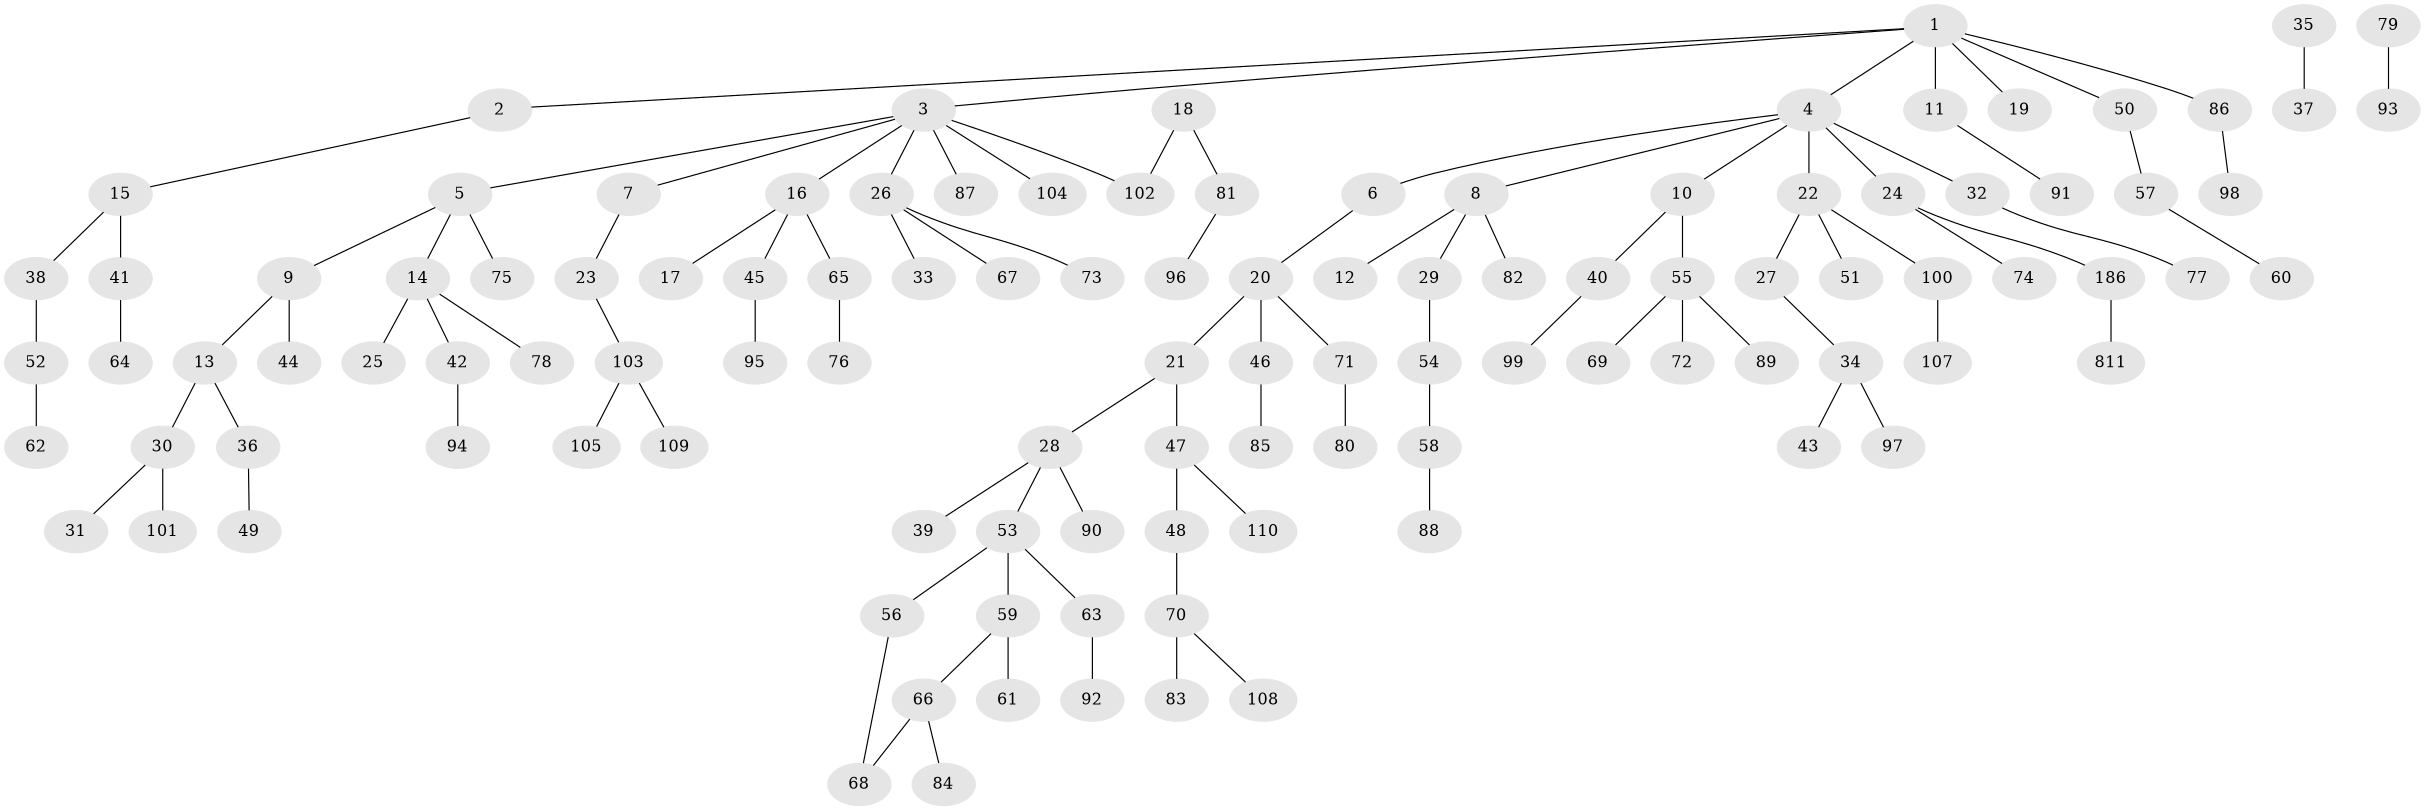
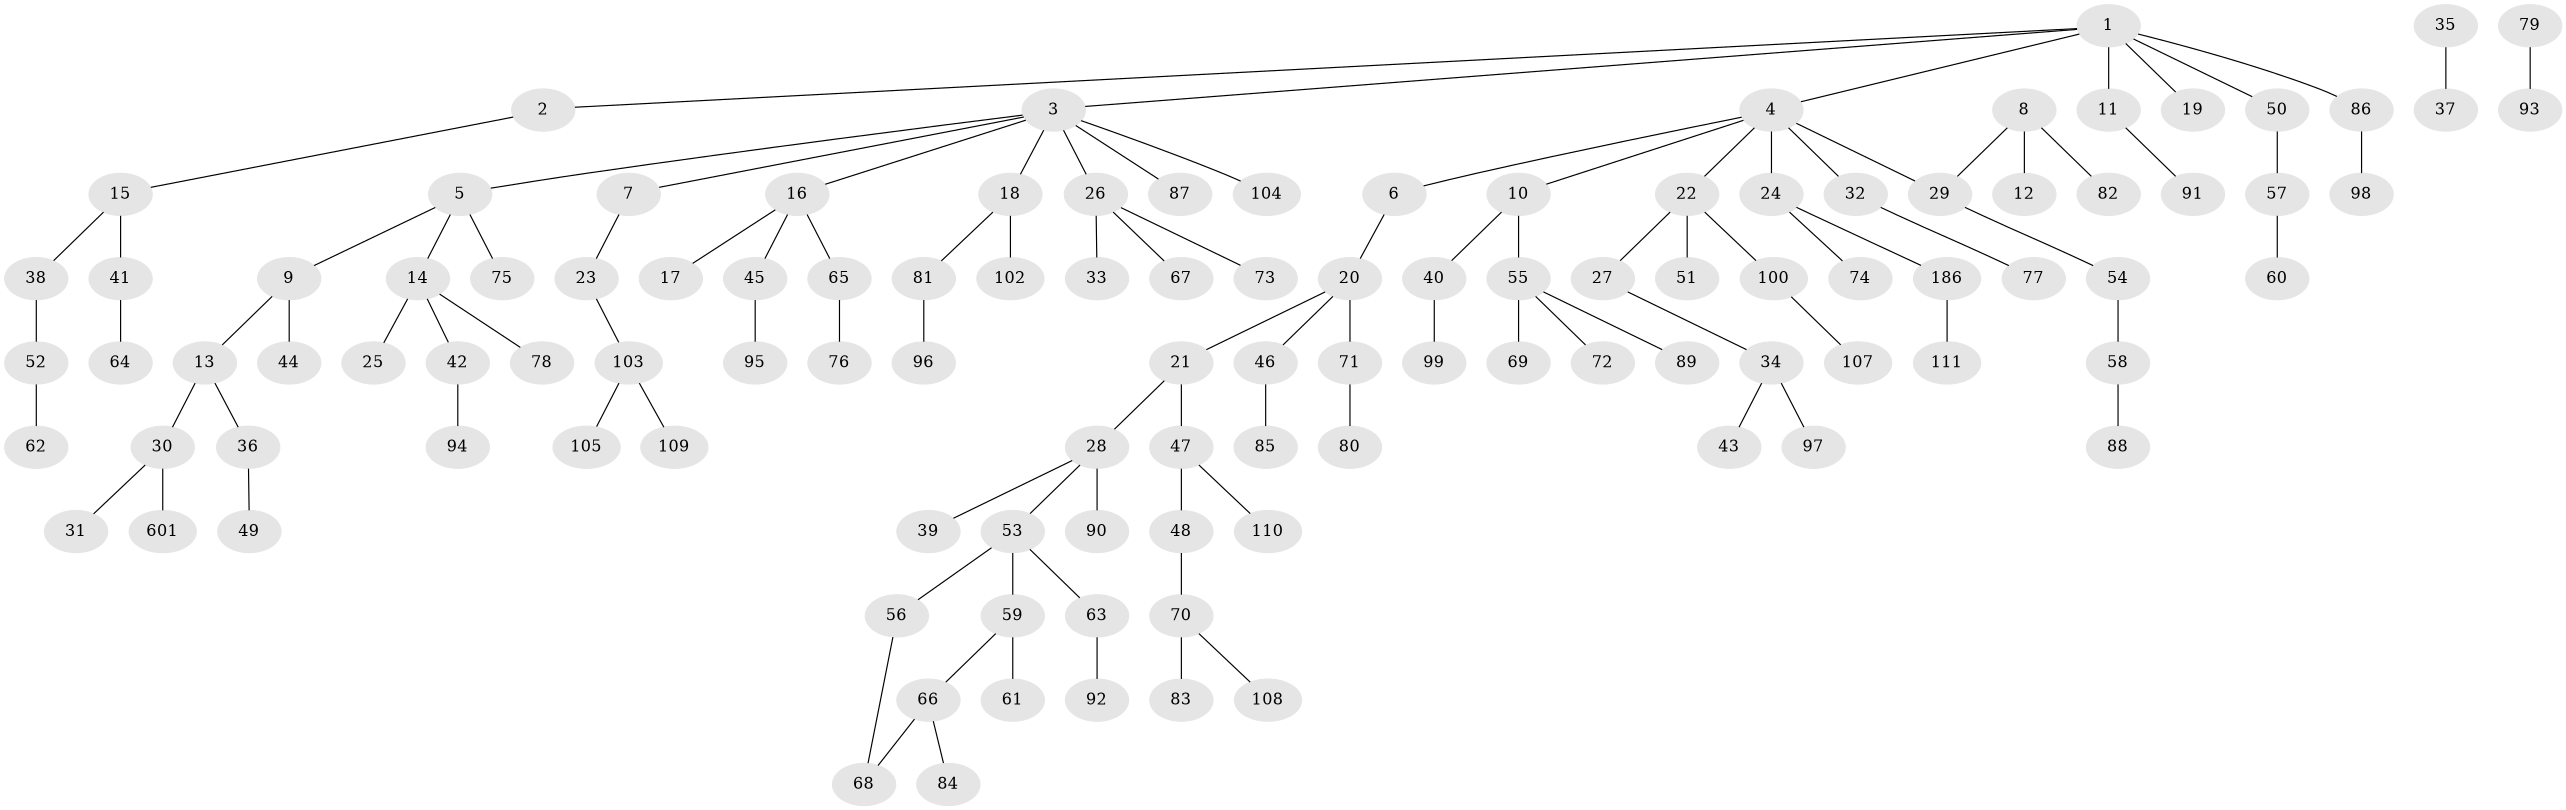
edge "3" -- "102": now "3" -- "18"
edge "4" -- "8": now "4" -- "29"
node "811": label "811" -> "111"
node "101": label "101" -> "601"
